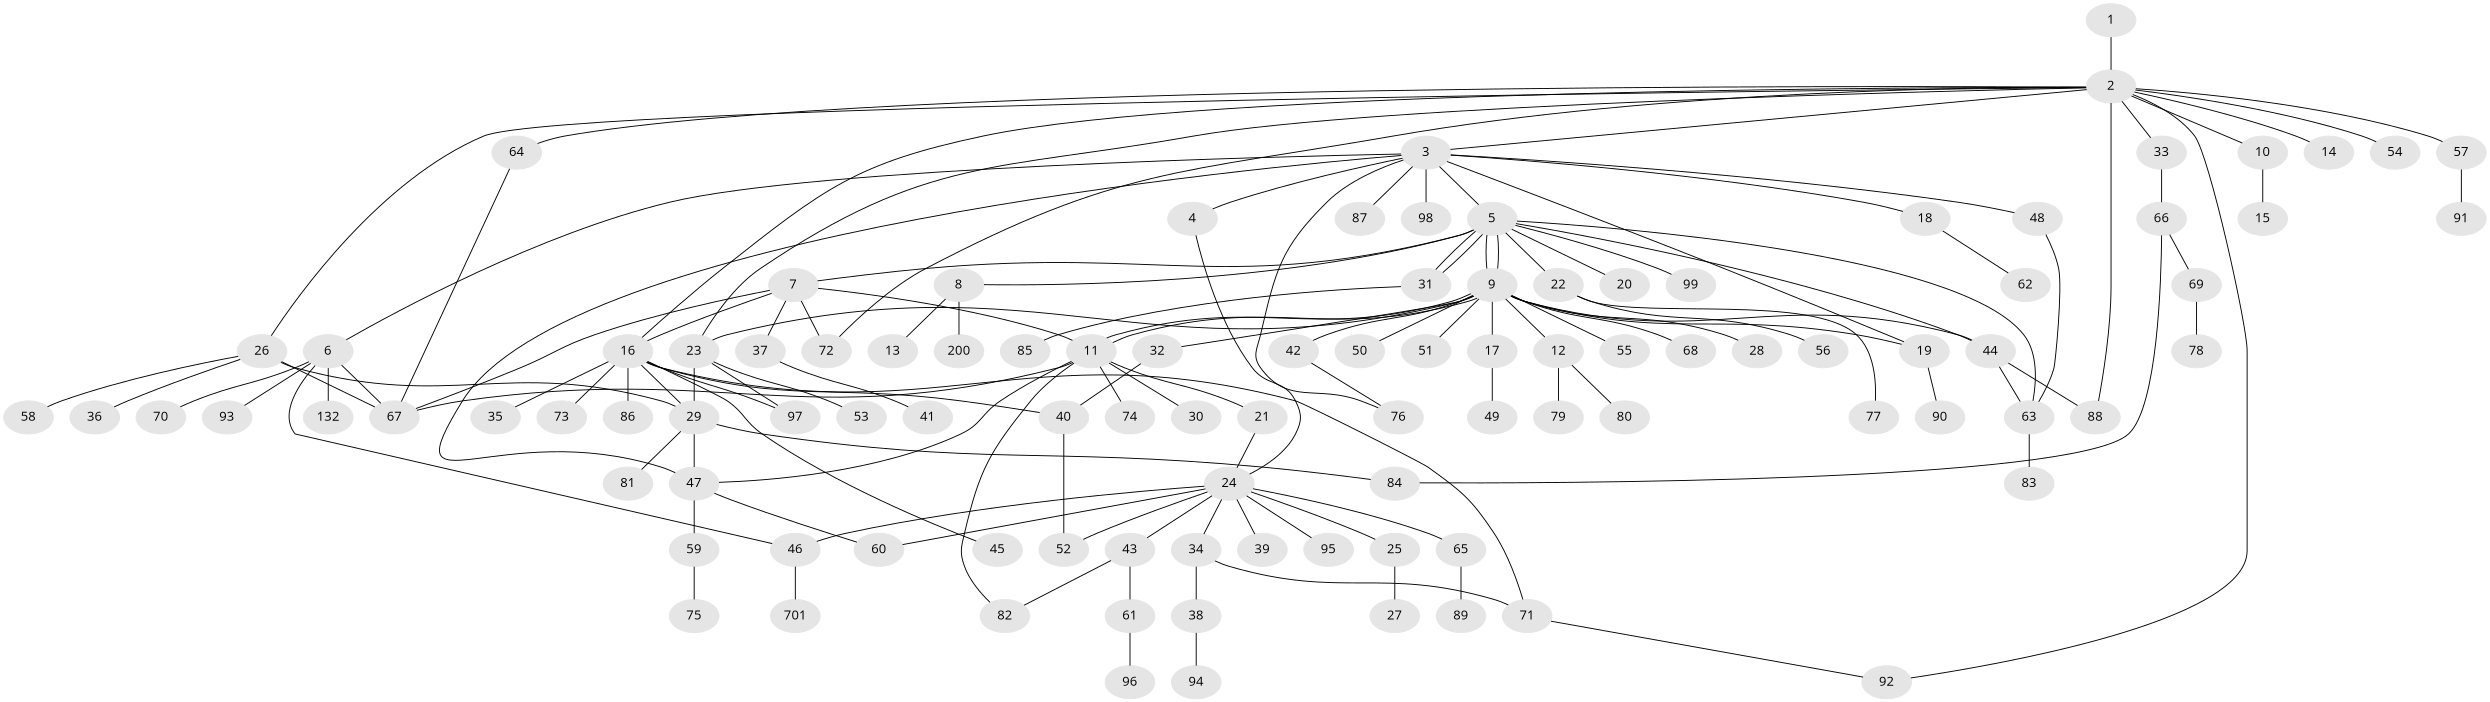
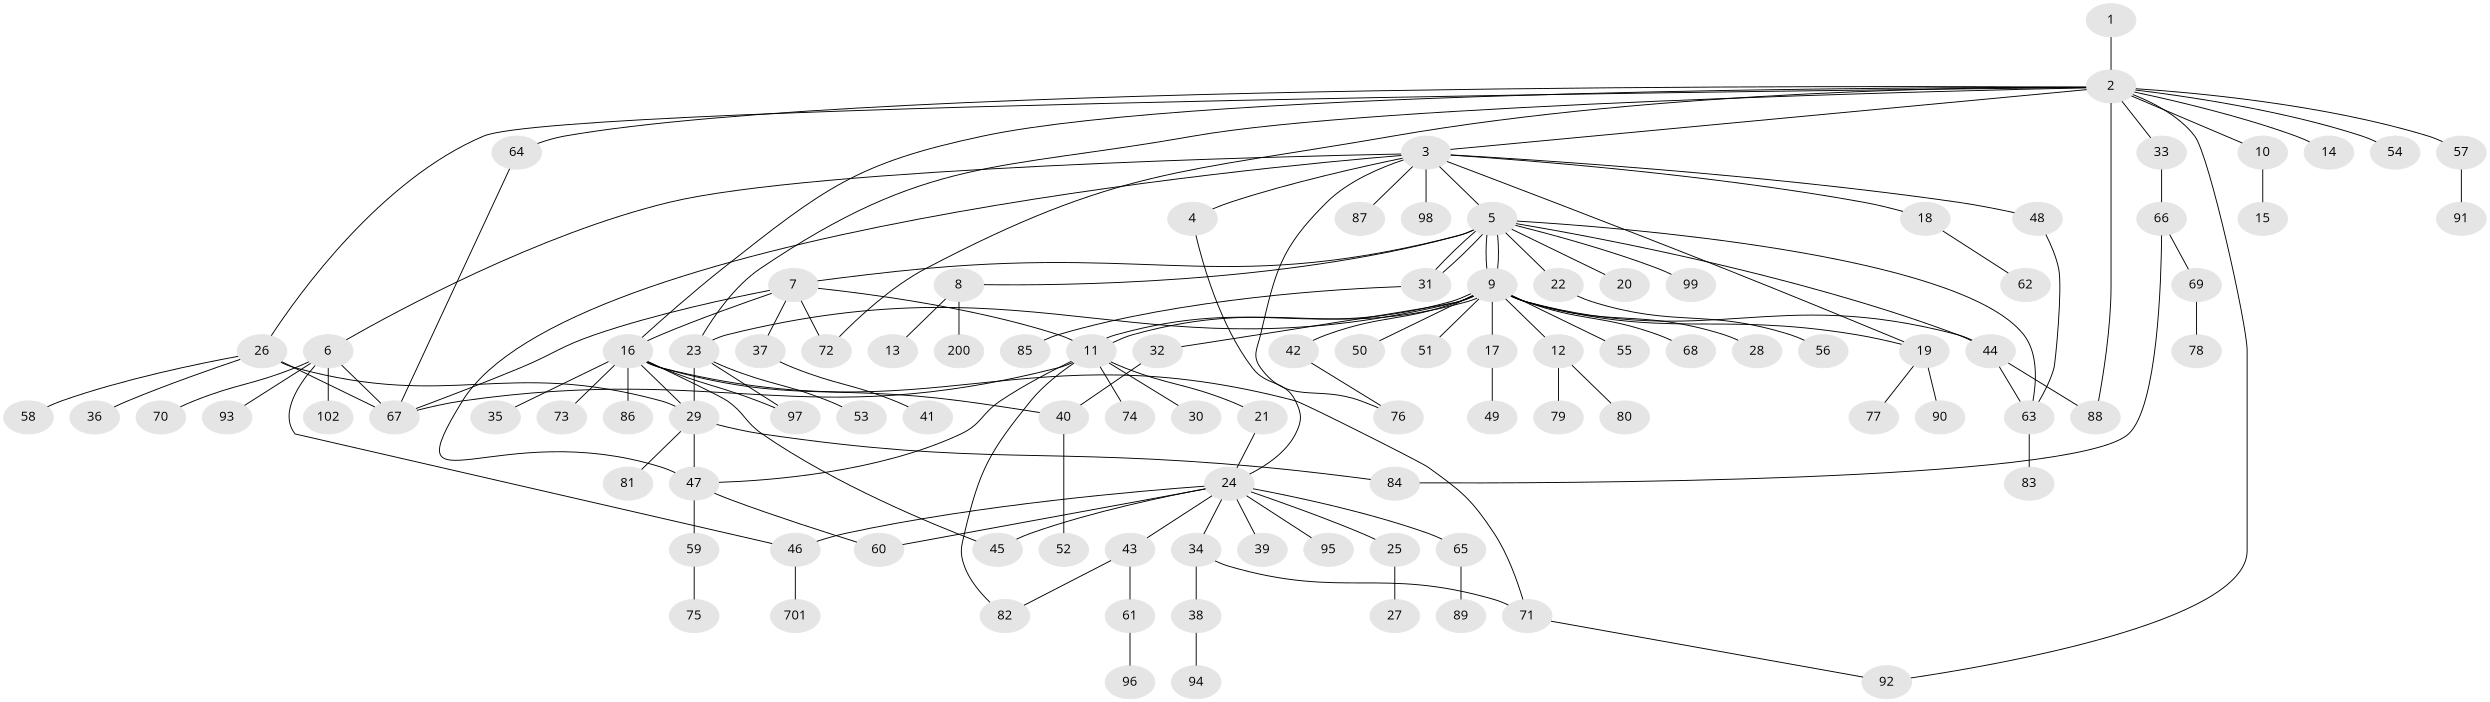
edge "22" -- "77": now "19" -- "77"
node "132": label "132" -> "102"
edge "24" -- "52": now "24" -- "45"
